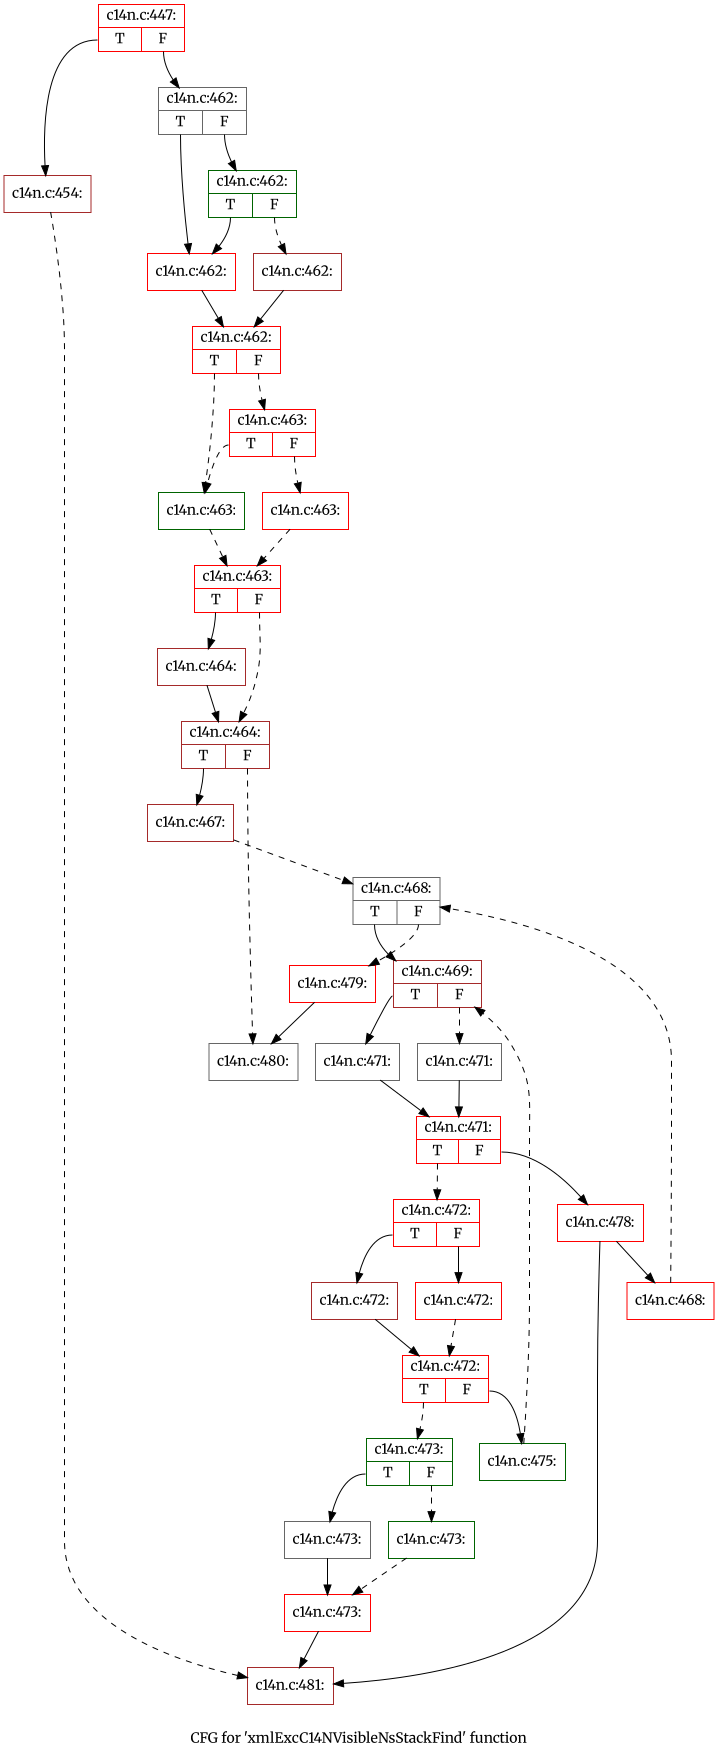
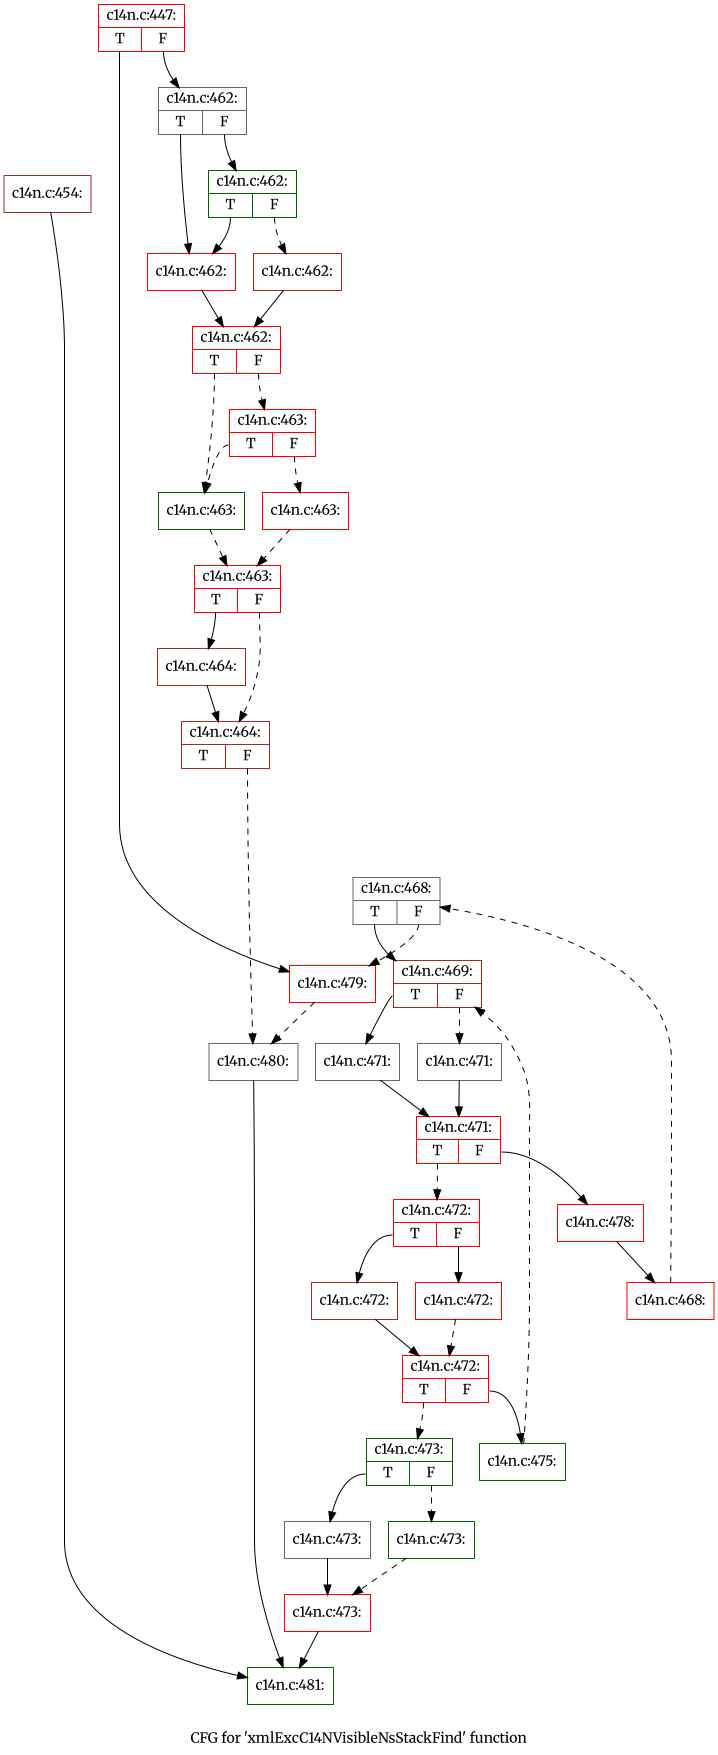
edge "c14n.c:447:" -> "c14n.c:454:": now "c14n.c:447:" -> "c14n.c:479:"
node "c14n.c:467:": removed
edge "c14n.c:454:" -> "c14n.c:481:": style dashed -> solid
edge "c14n.c:479:" -> "c14n.c:480:": style solid -> dashed
edge "c14n.c:478:" -> "c14n.c:481:": now "c14n.c:480:" -> "c14n.c:481:"
node "c14n.c:481:": color brown -> darkgreen
